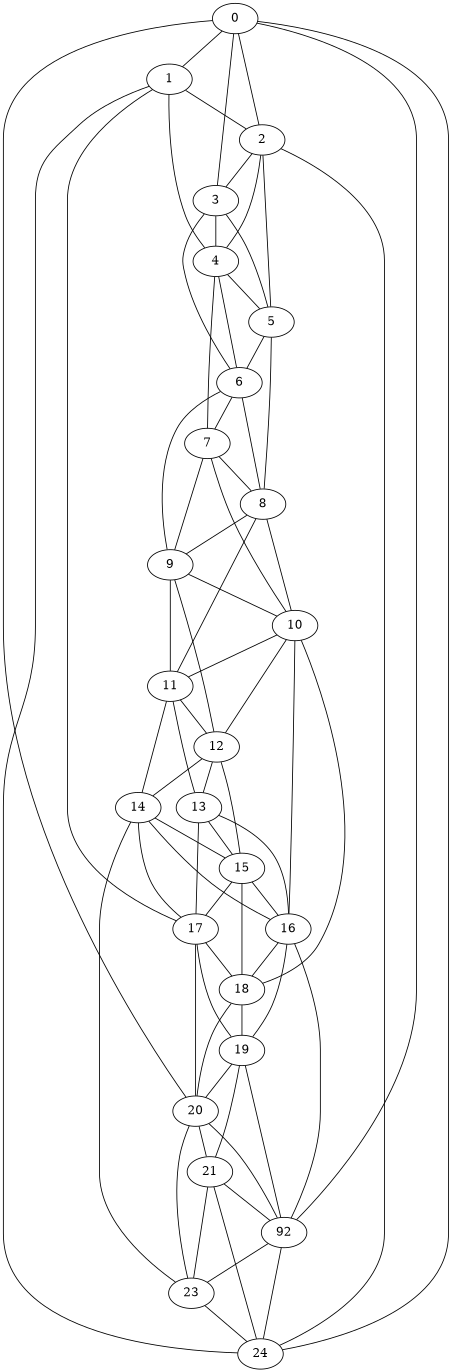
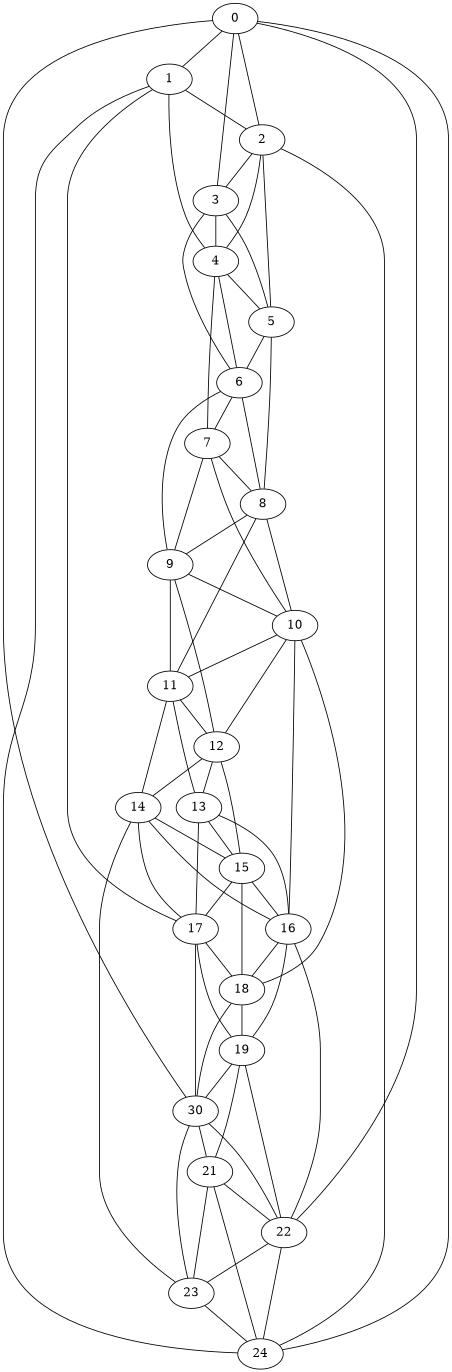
node "20": label "20" -> "30"
node "92": label "92" -> "22"
